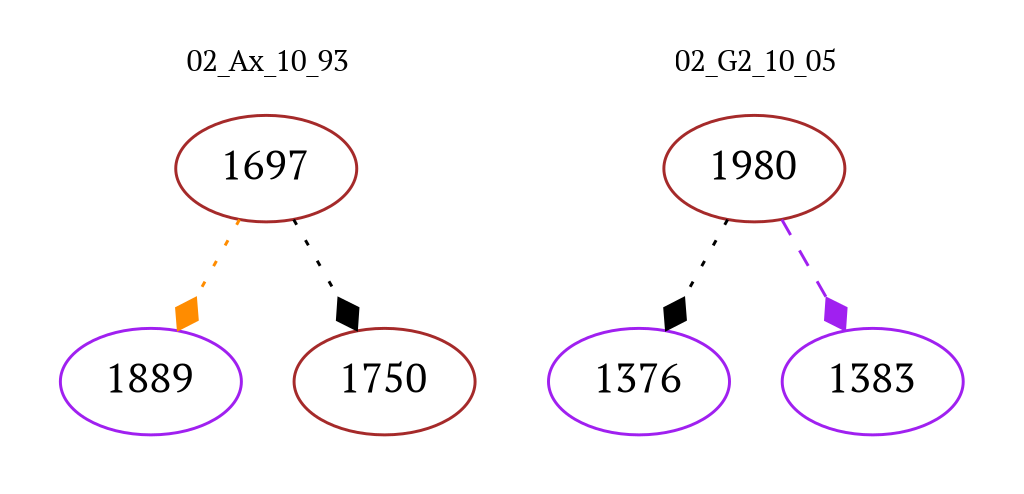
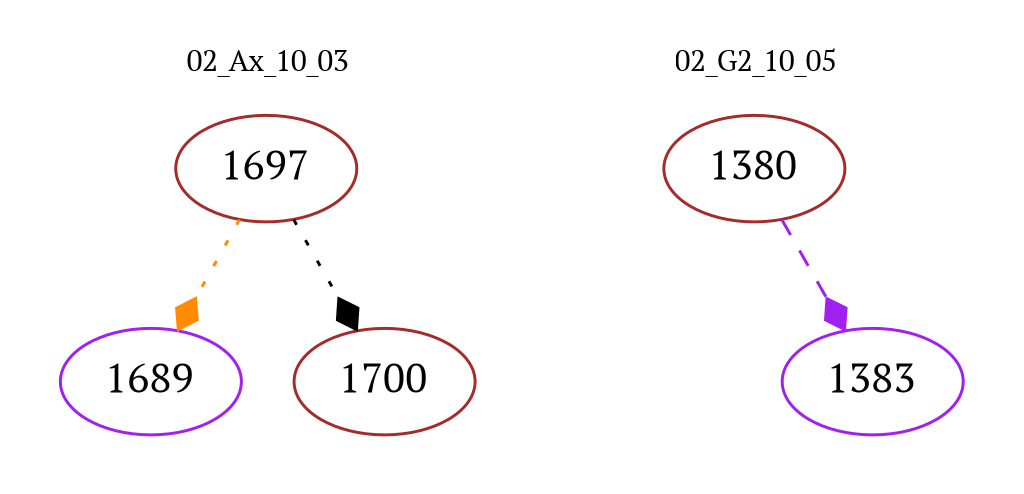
cluster "02_Ax_10_93": label "02_Ax_10_93" -> "02_Ax_10_03"
node "1980": label "1980" -> "1380"
node "1889": label "1889" -> "1689"
node "1750": label "1750" -> "1700"
node "1376": removed
